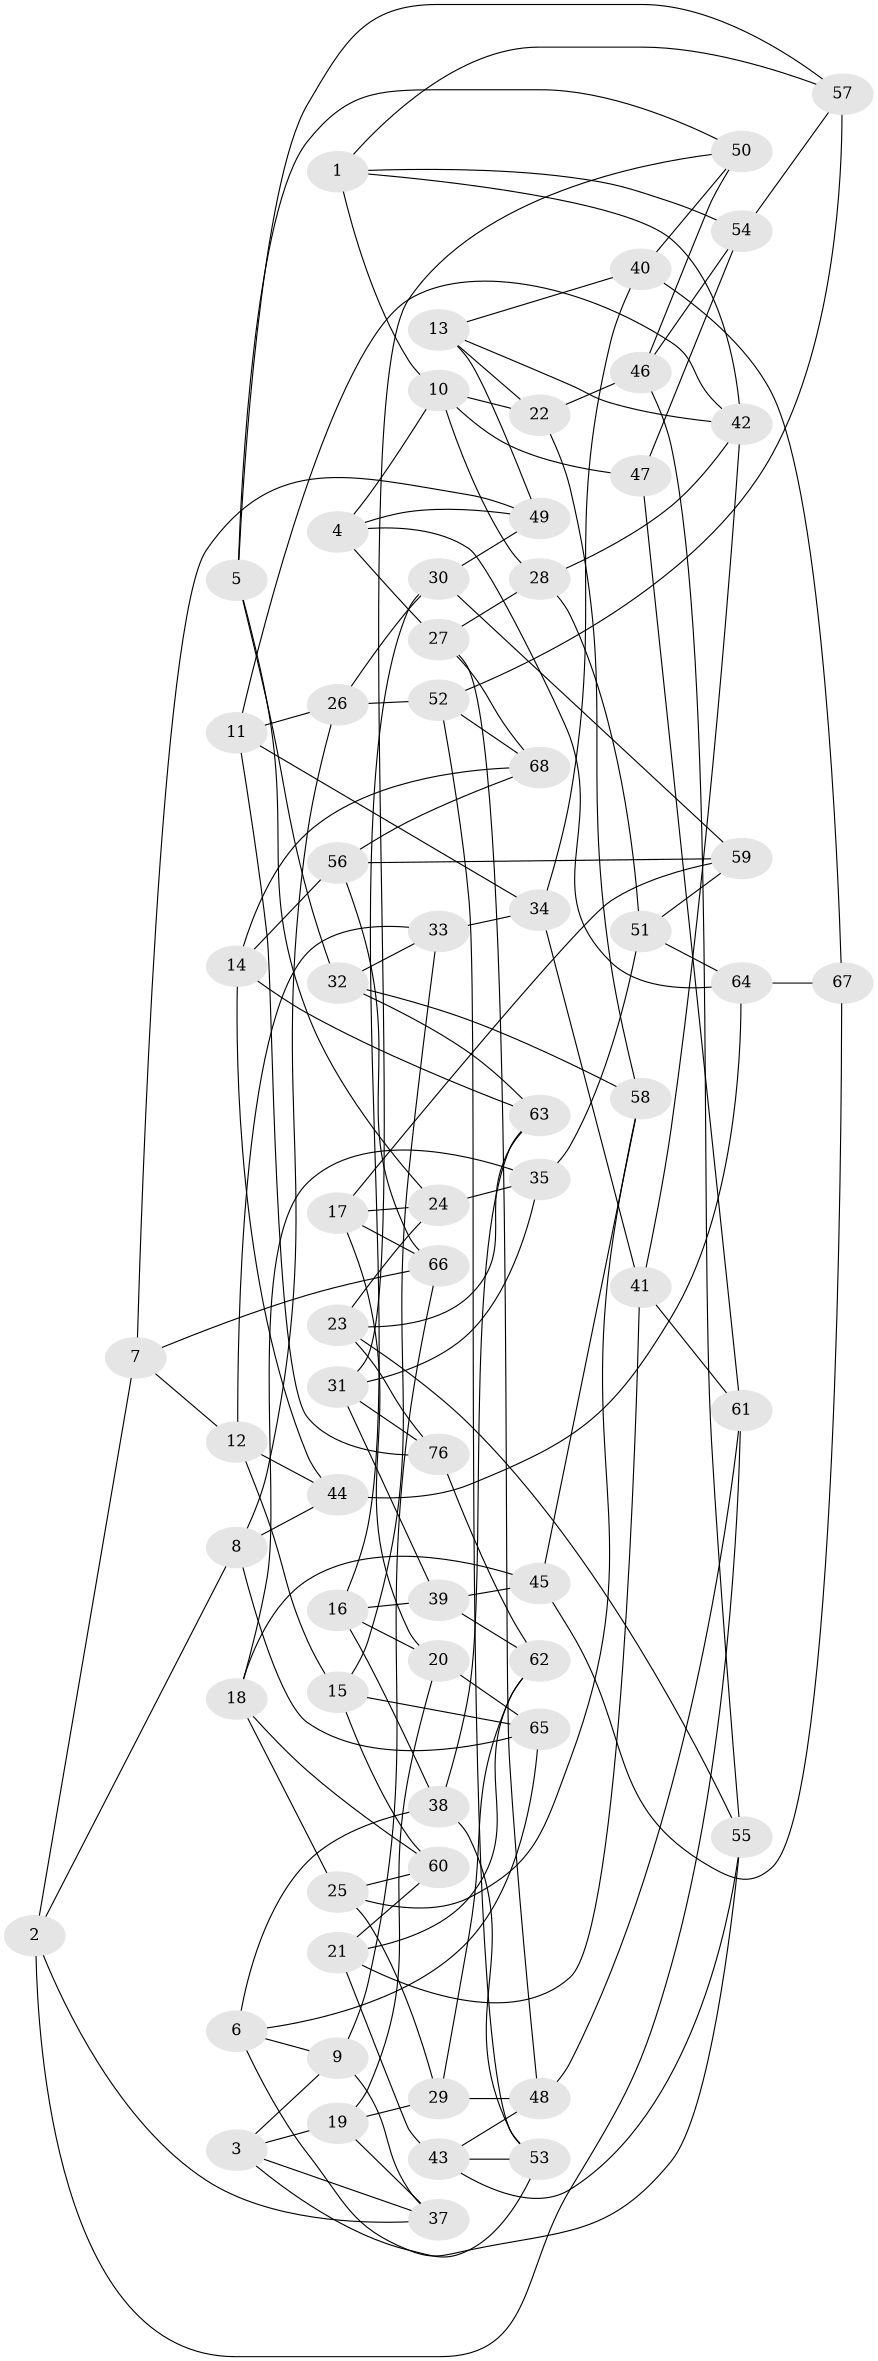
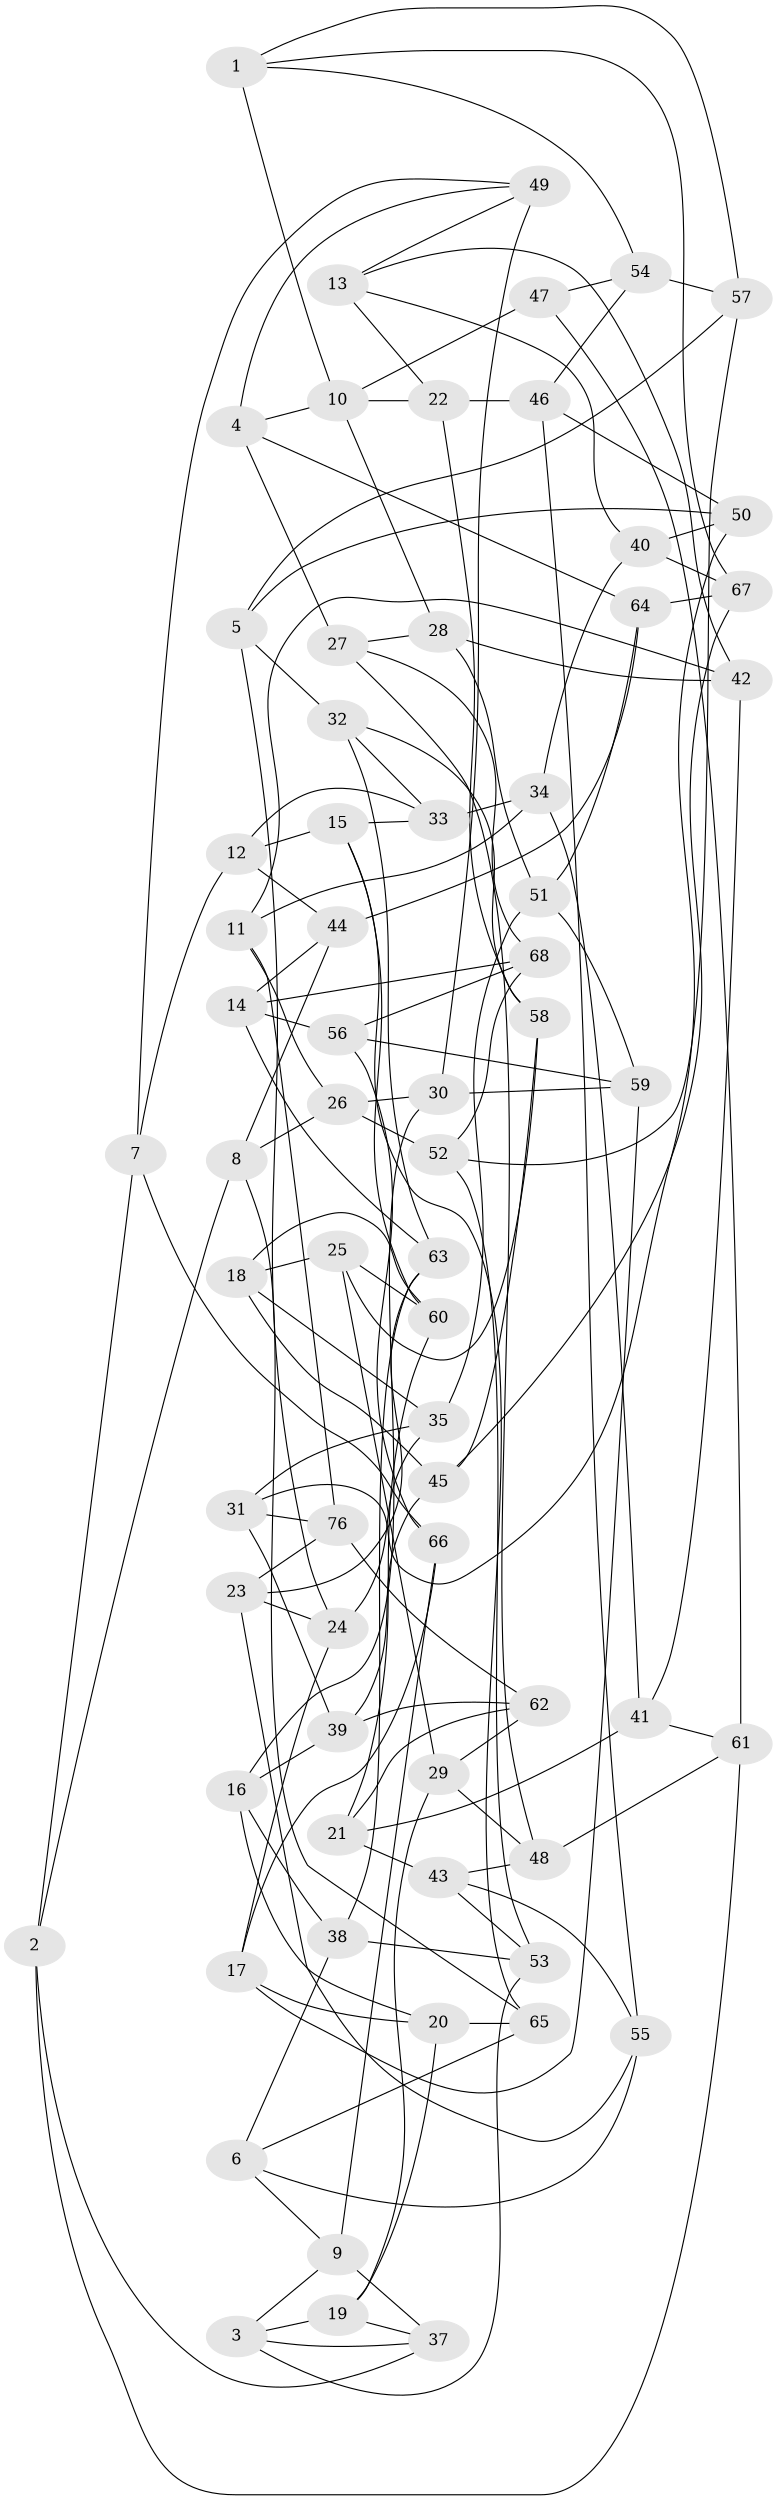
edge "1" -- "42": now "1" -- "67"
